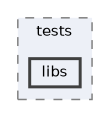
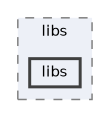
cluster "tests": label "tests" -> "libs"
